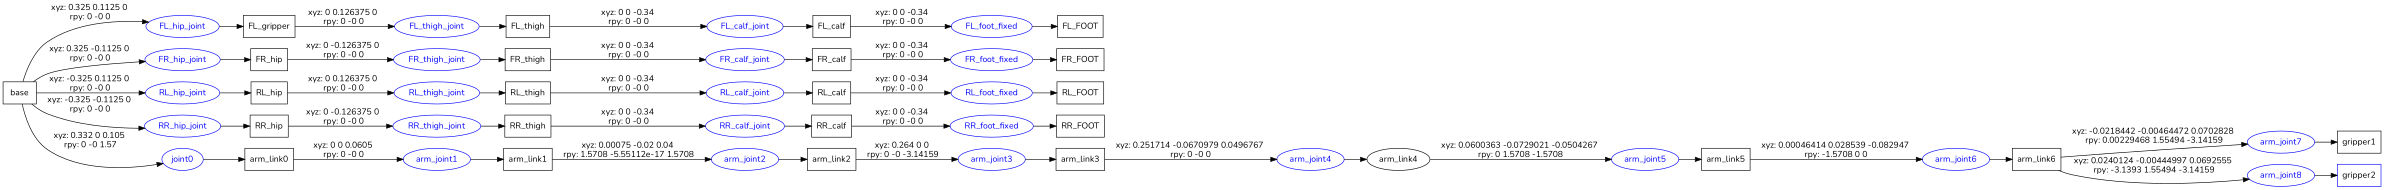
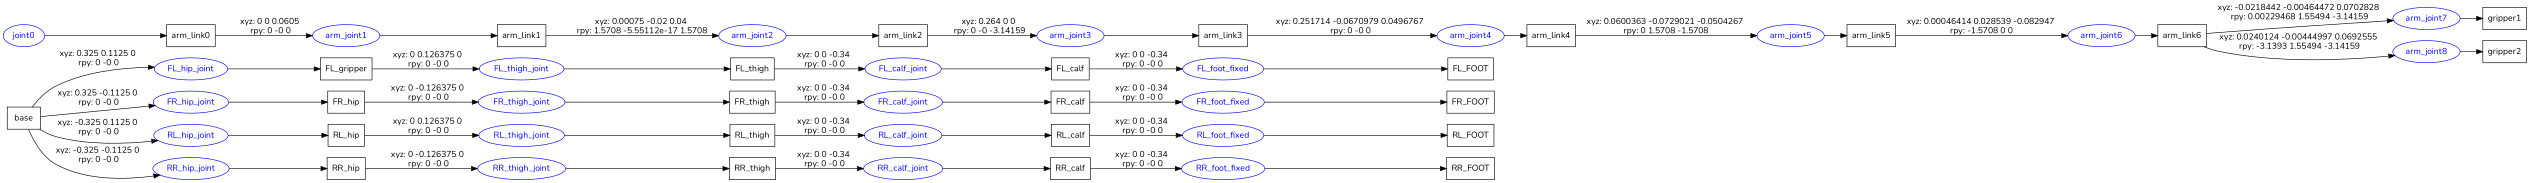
node "arm_link4": shape ellipse -> box
edge "base" -> "joint0": removed, label "xyz: 0.332 0 0.105 rpy: 0 -0 1.57"
node "gripper2": color blue -> black
